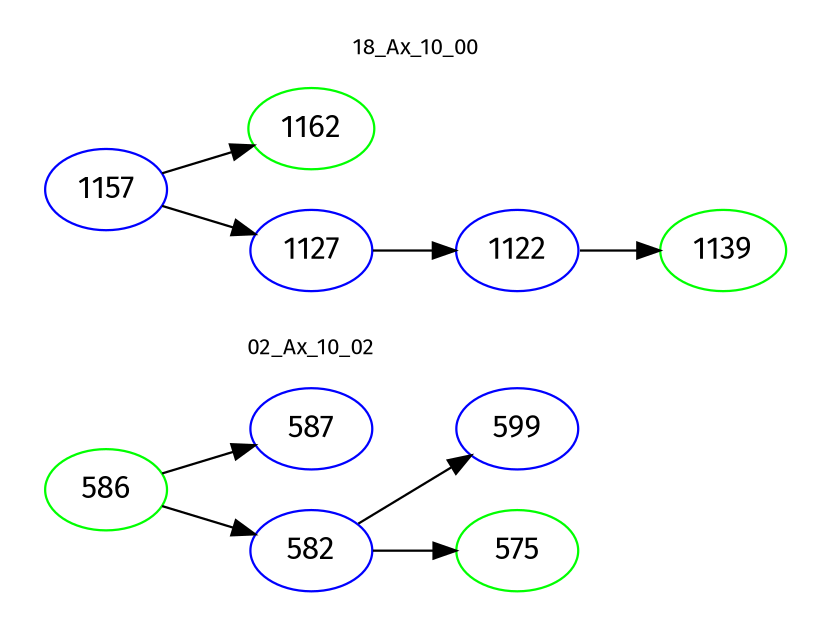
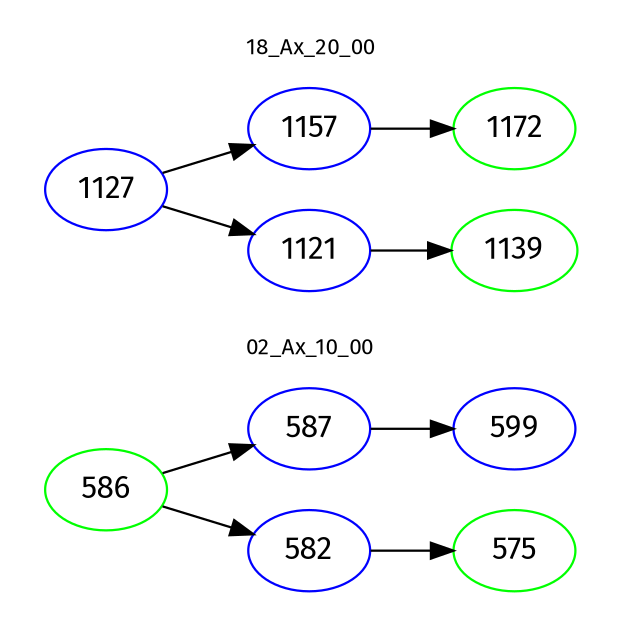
cluster "18_Ax_10_00": label "18_Ax_10_00" -> "18_Ax_20_00"
node "1162": label "1162" -> "1172"
edge "1157" -> "1127": reversed
node "1122": label "1122" -> "1121"
cluster "02_Ax_10_02": label "02_Ax_10_02" -> "02_Ax_10_00"
edge "582" -> "599": now "587" -> "599"
